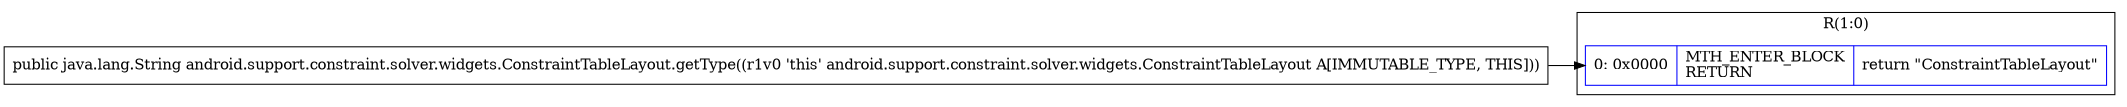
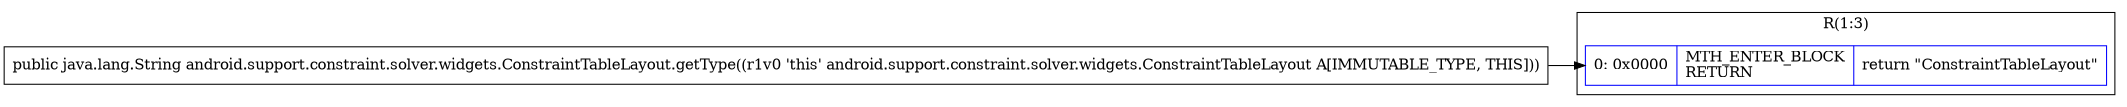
cluster "R(1:0)": label "R(1:0)" -> "R(1:3)"
